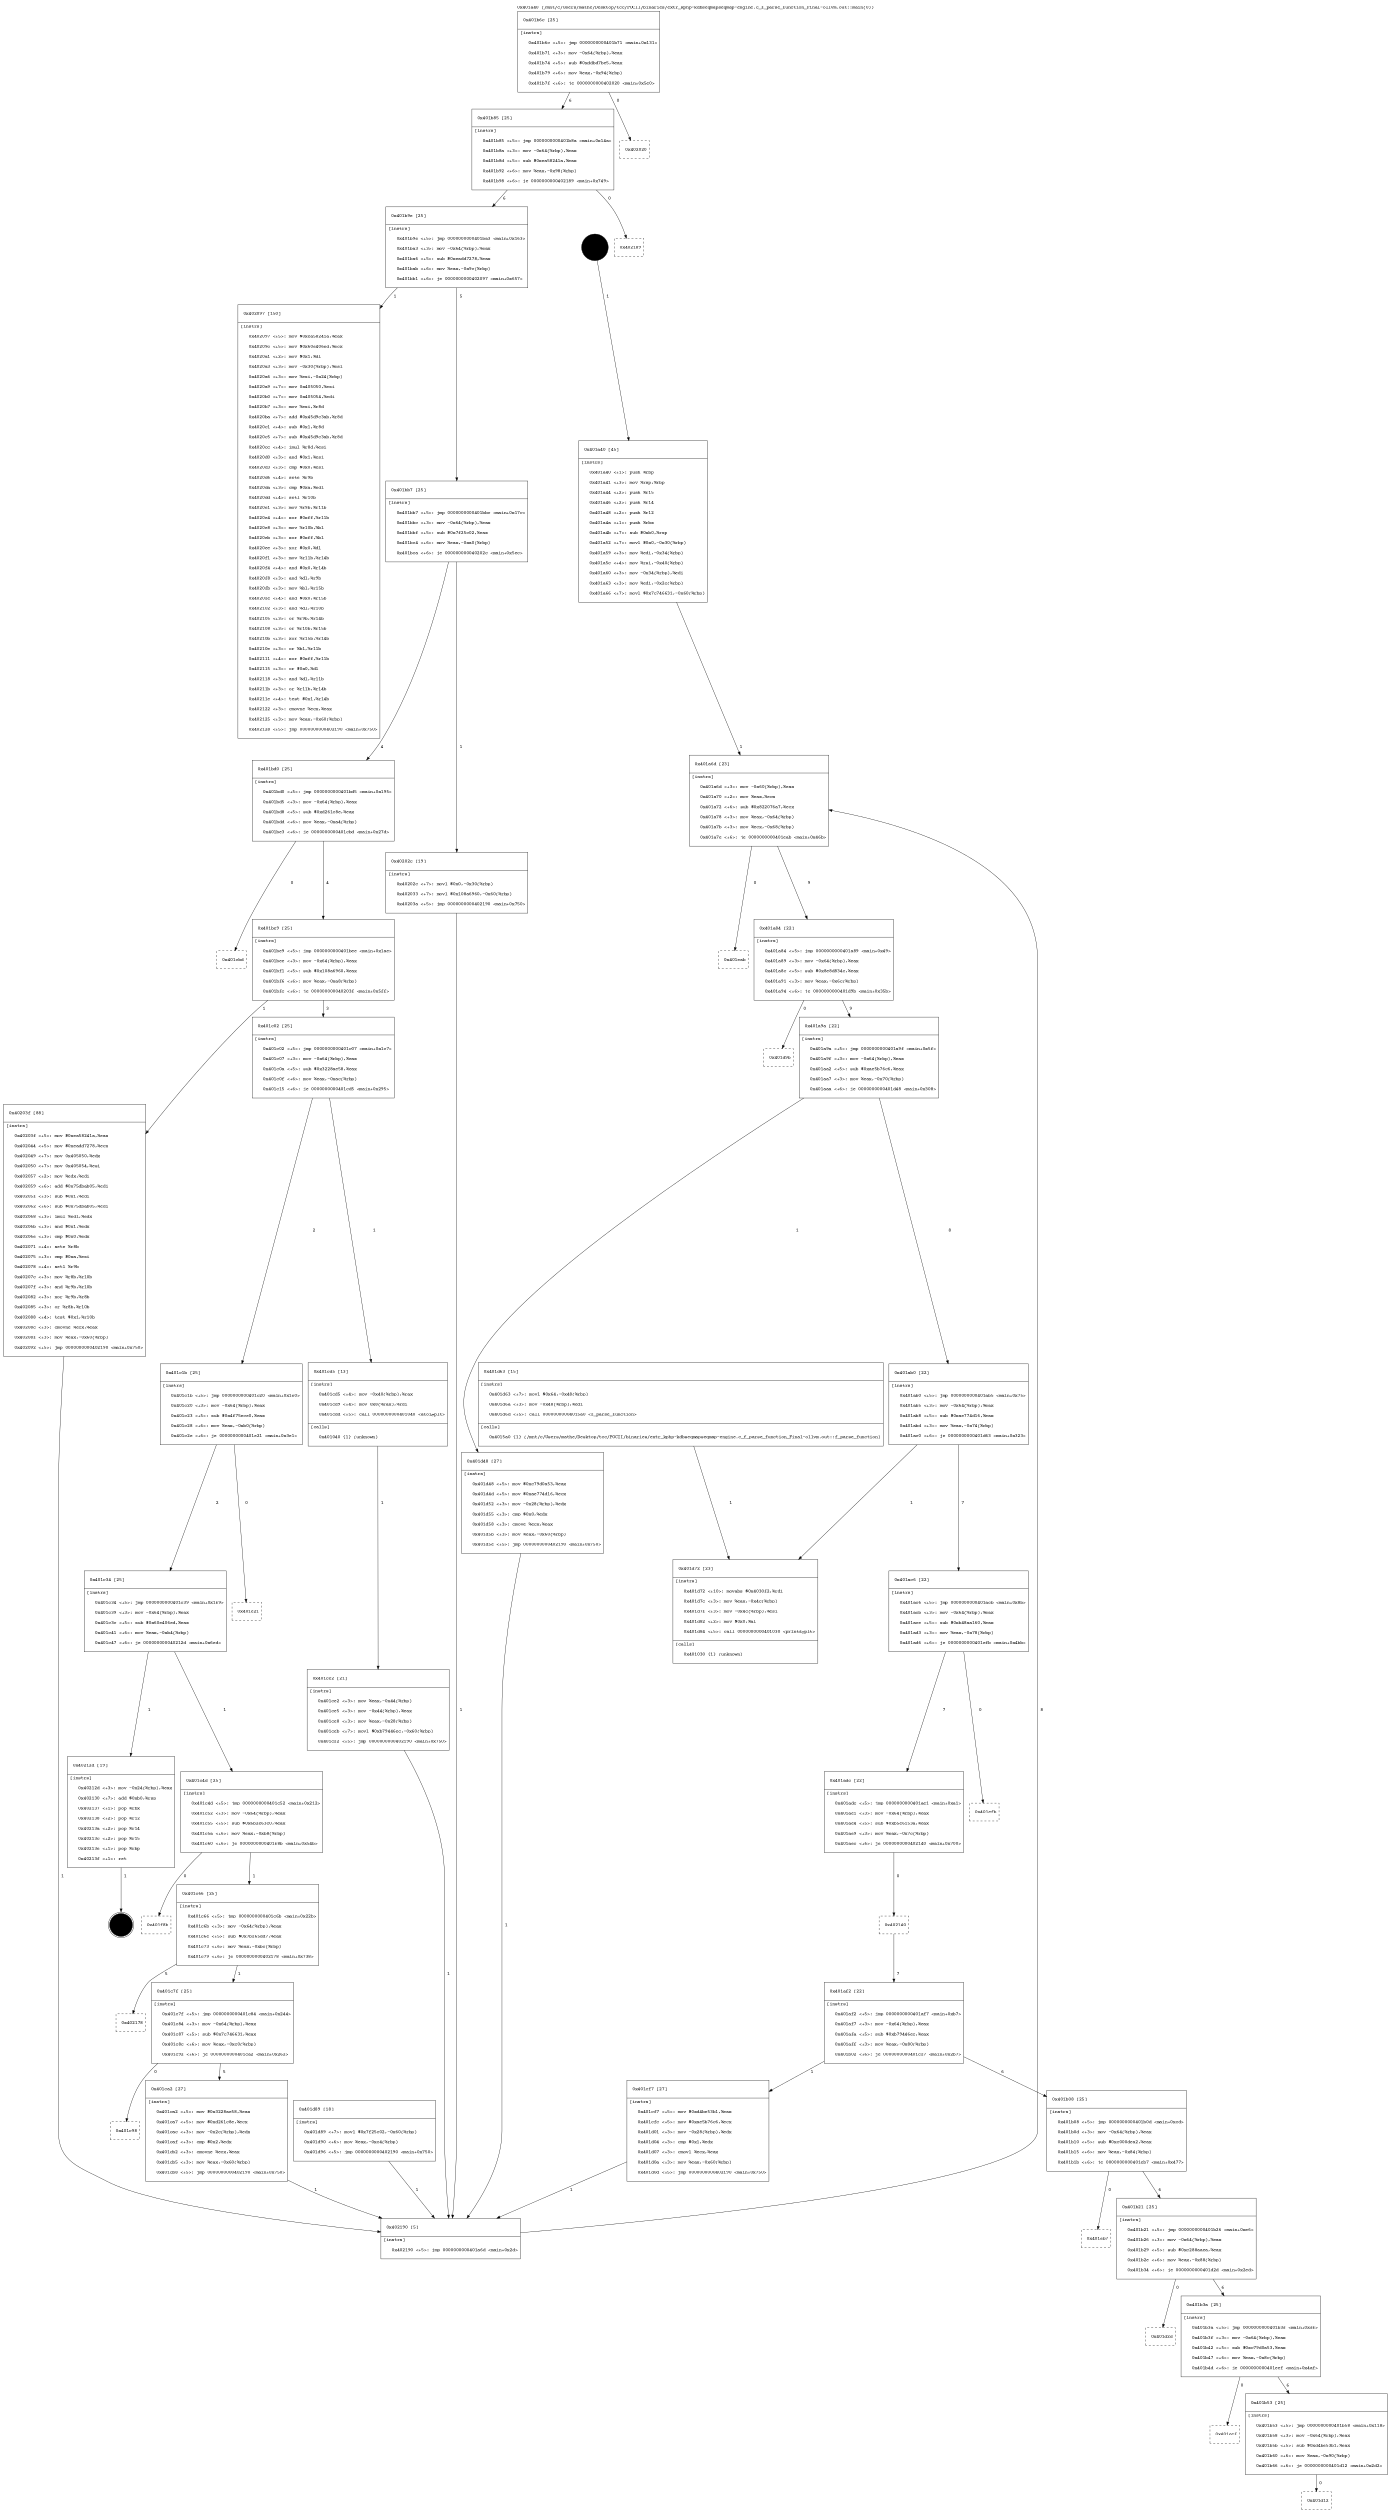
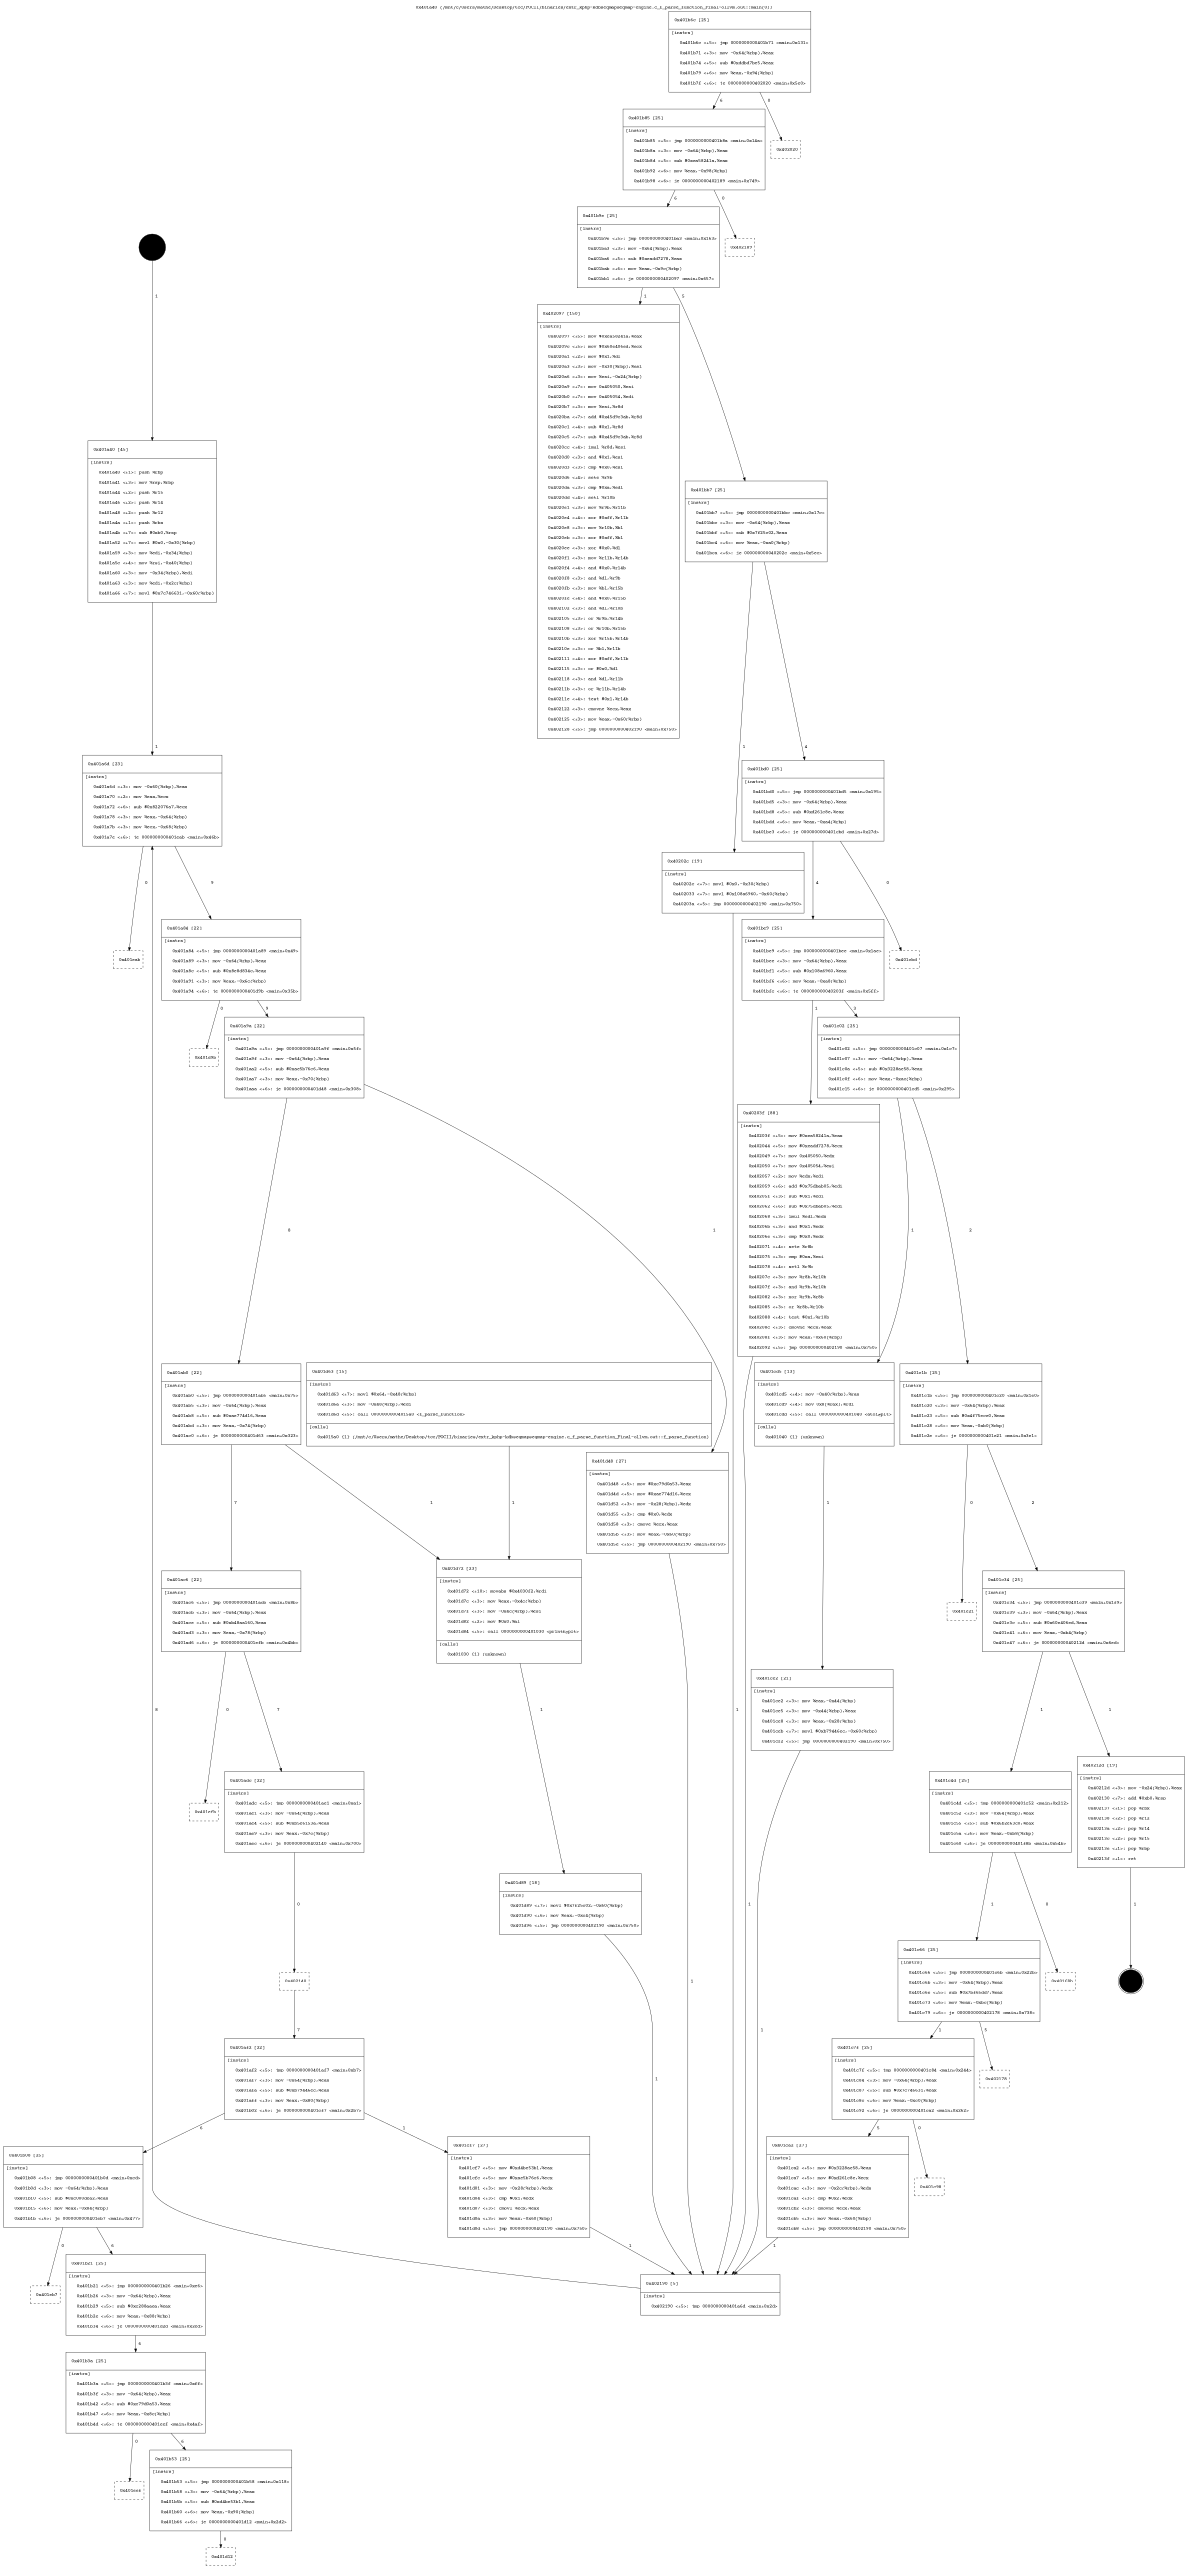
edge "0x401d72 [23]" -> "0x401d89 [18]": added, label "1"
node "0x401d2d": removed
